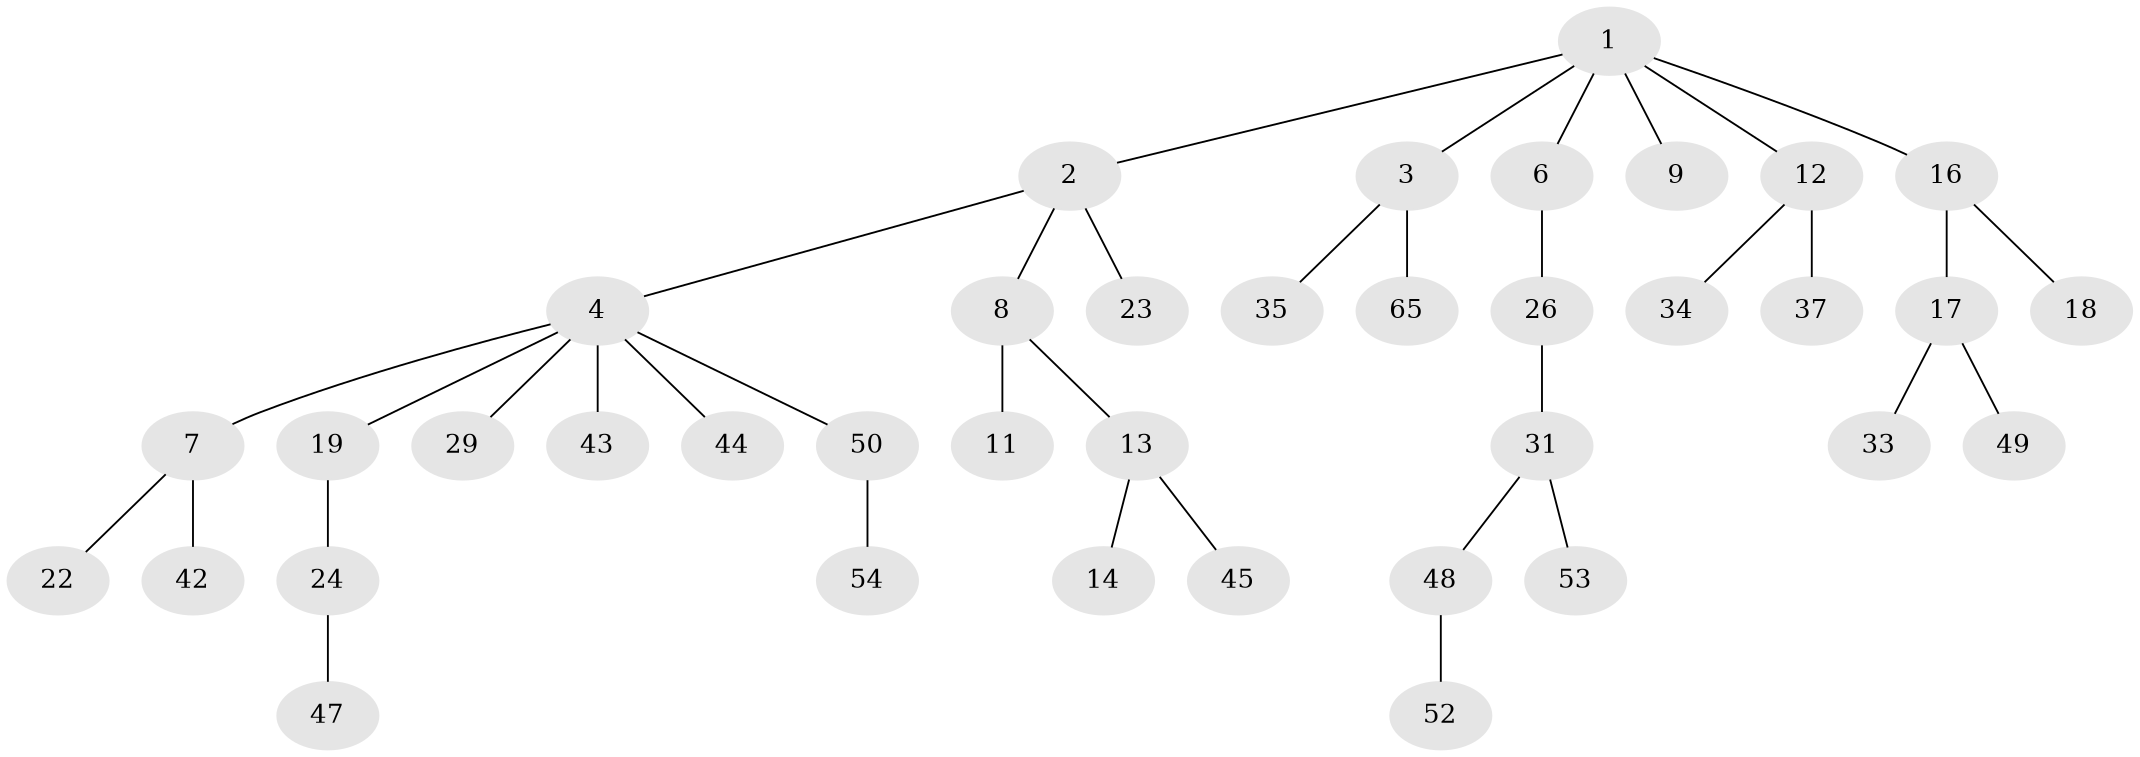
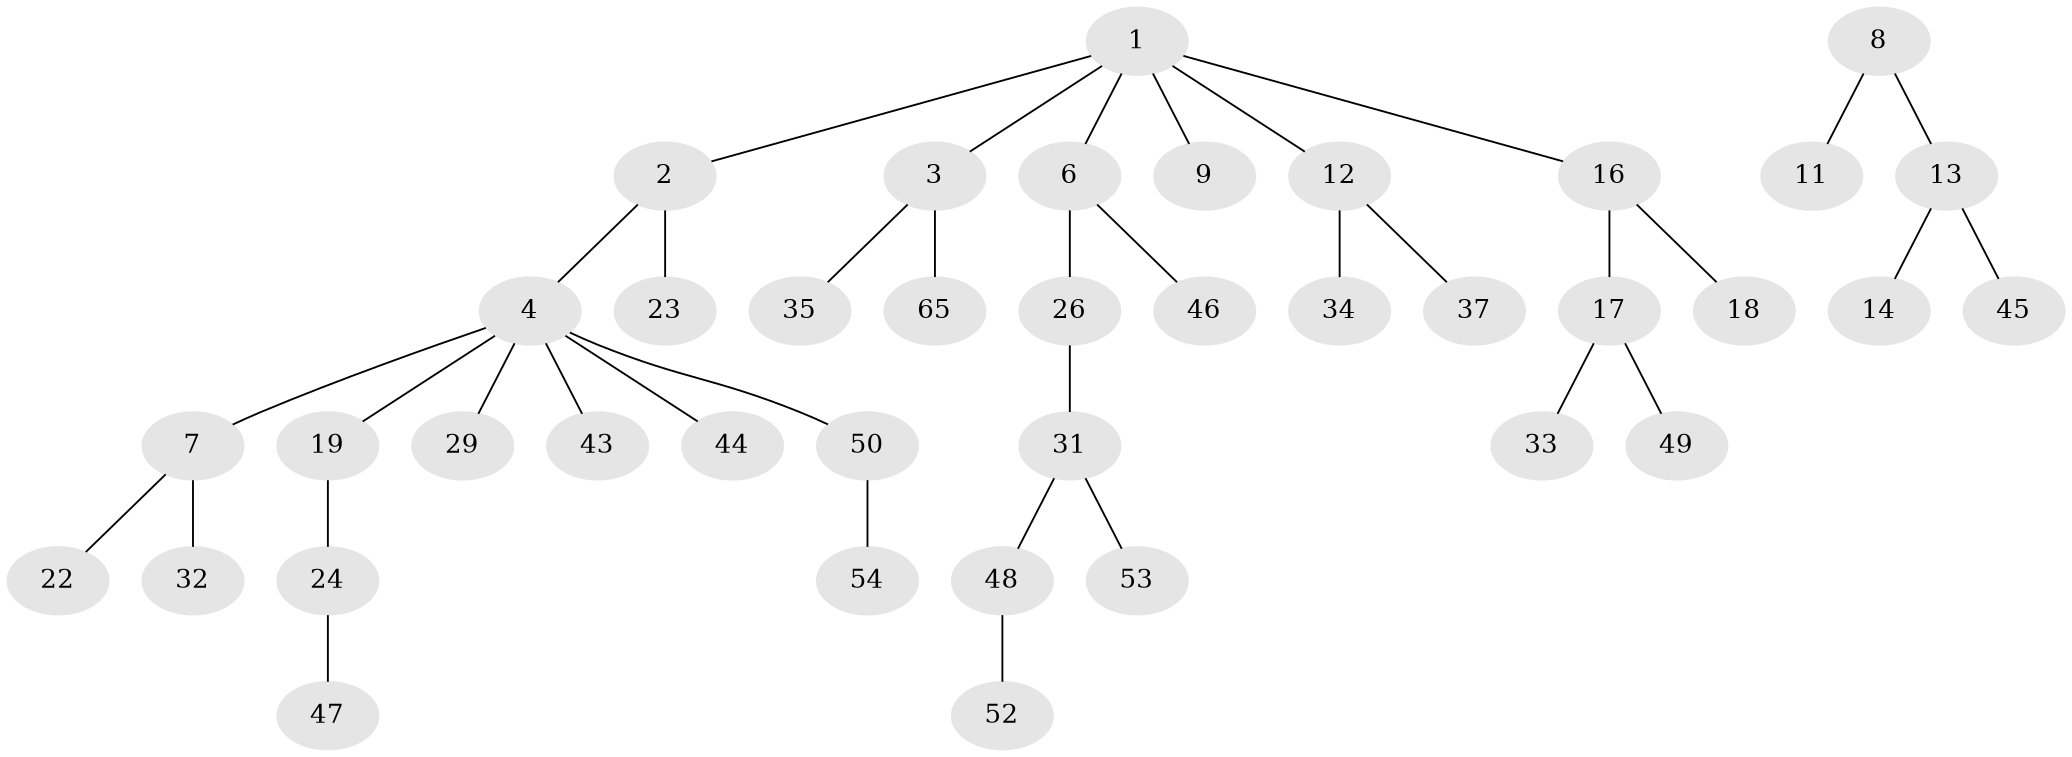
edge "2" -- "8": removed
node "46": added
node "42": label "42" -> "32"
